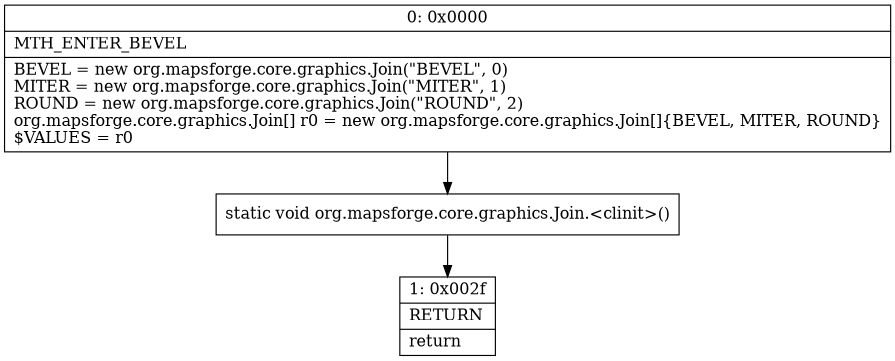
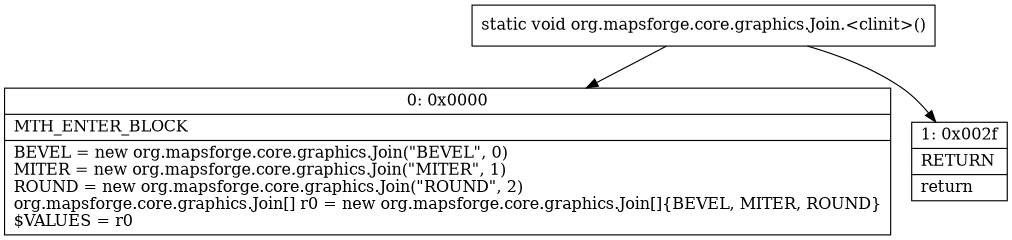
node "0: 0x0000": text "MTH_ENTER_BEVEL" -> "MTH_ENTER_BLOCK"
edge "0: 0x0000" -> "static void org.mapsforge.core.graphics.Join.<clinit>()": reversed
